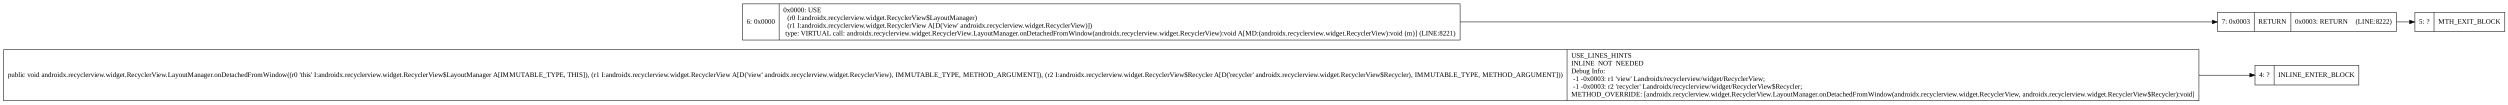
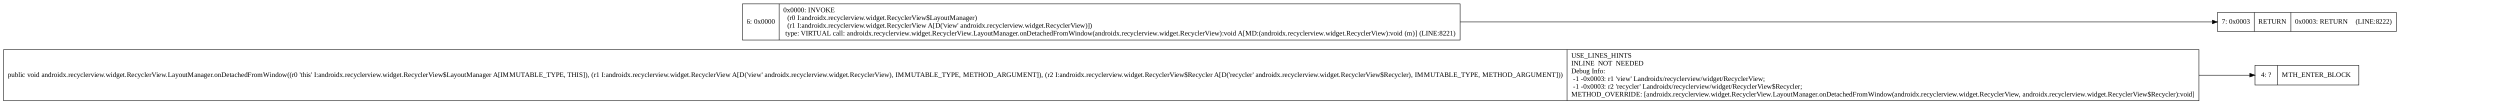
node "6: 0x0000": text "0x0000: USE" -> "0x0000: INVOKE"
node "5: ?": removed
node "4: ?": text "INLINE_ENTER_BLOCK" -> "MTH_ENTER_BLOCK"
